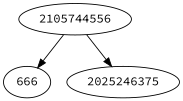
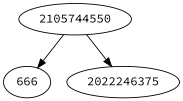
node "2105744556": label "2105744556" -> "2105744550"
node "2025246375": label "2025246375" -> "2022246375"
